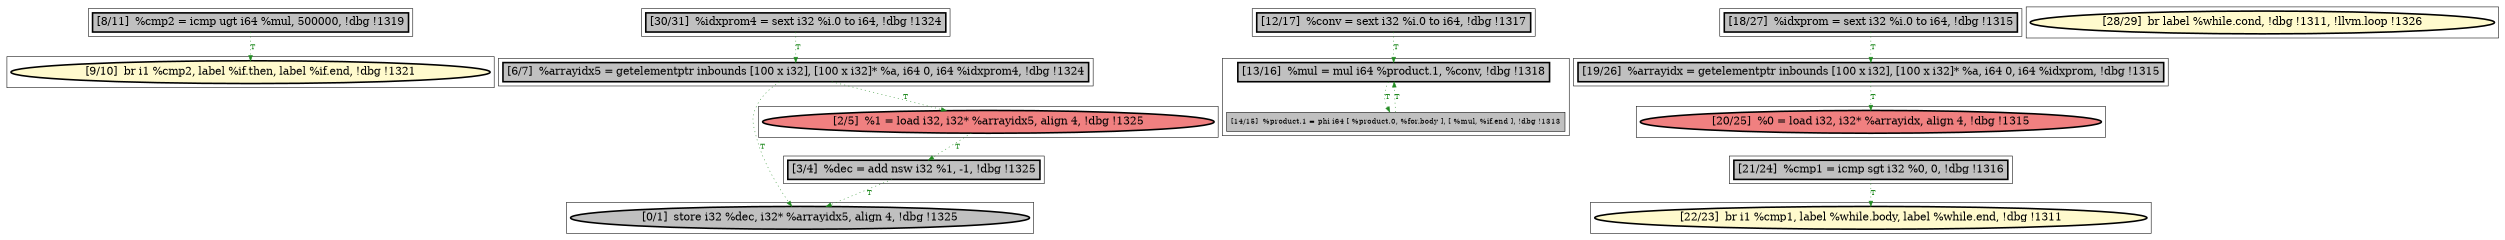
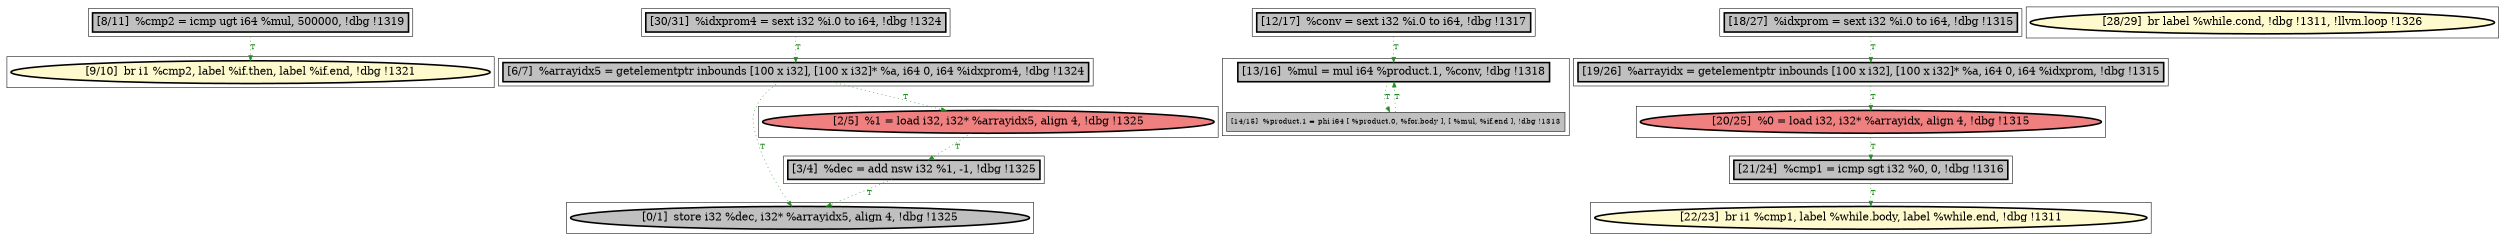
edge "[20/25]  %0 = load i32, i32* %arrayidx, align 4, !dbg !1315" -> "[21/24]  %cmp1 = icmp sgt i32 %0, 0, !dbg !1316": added, label "T"
